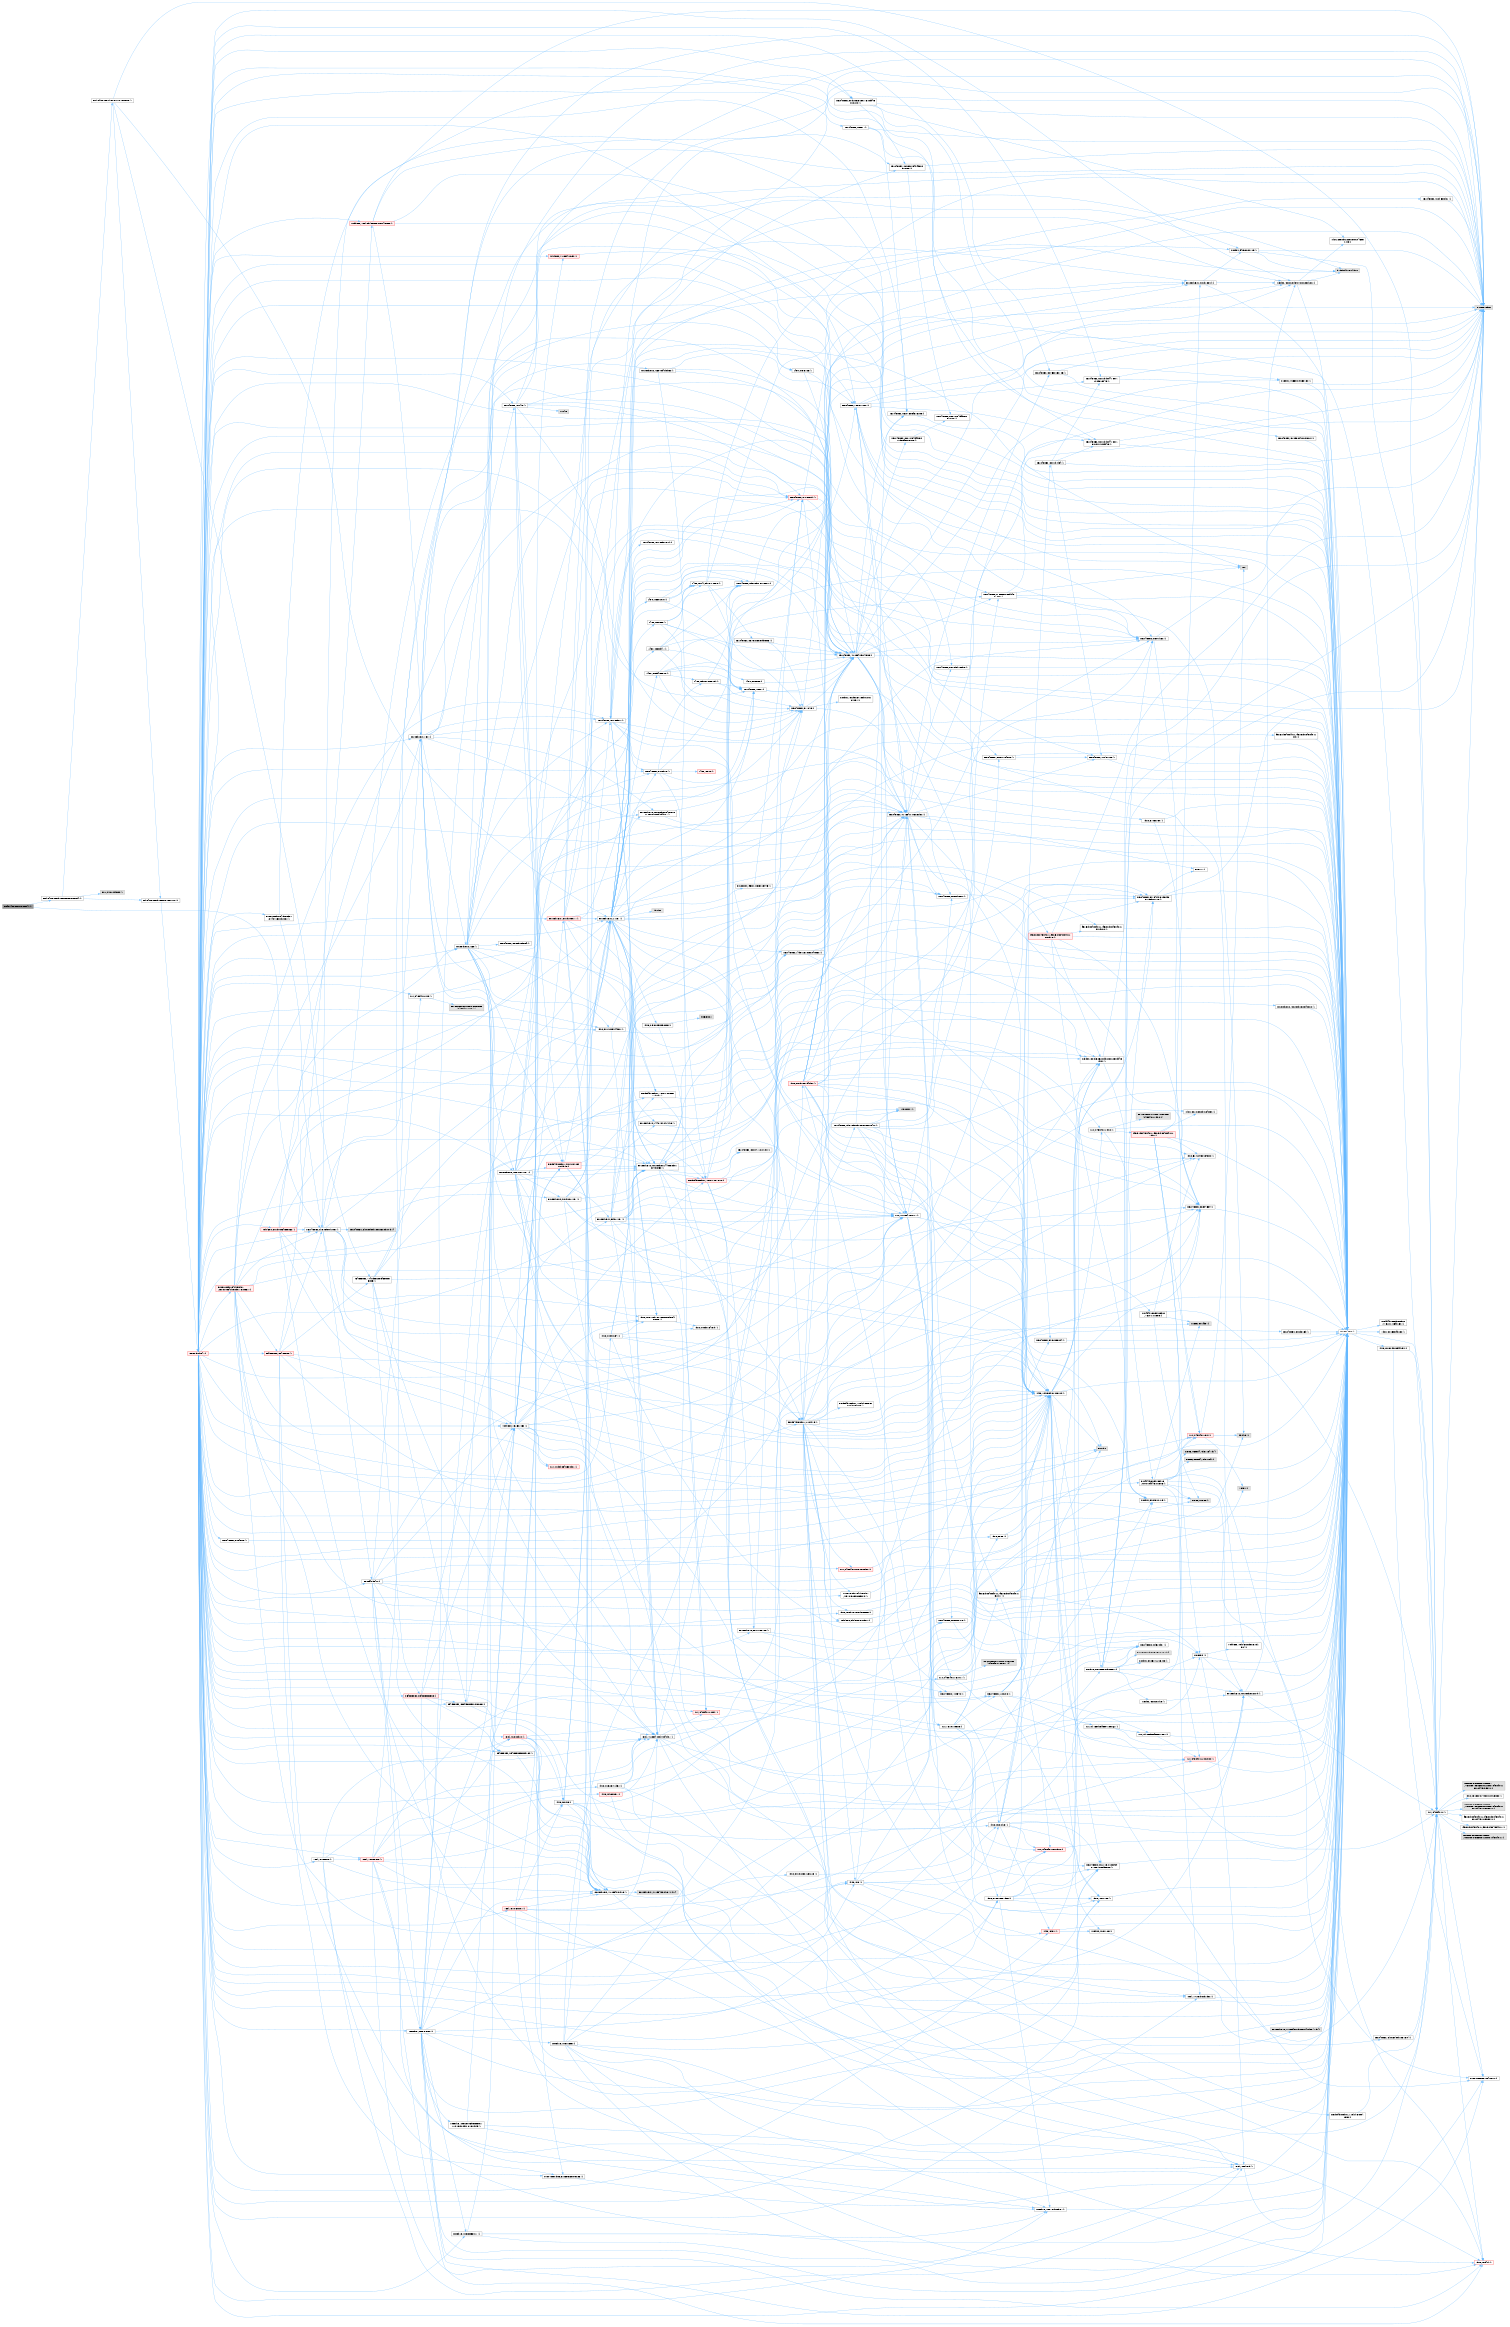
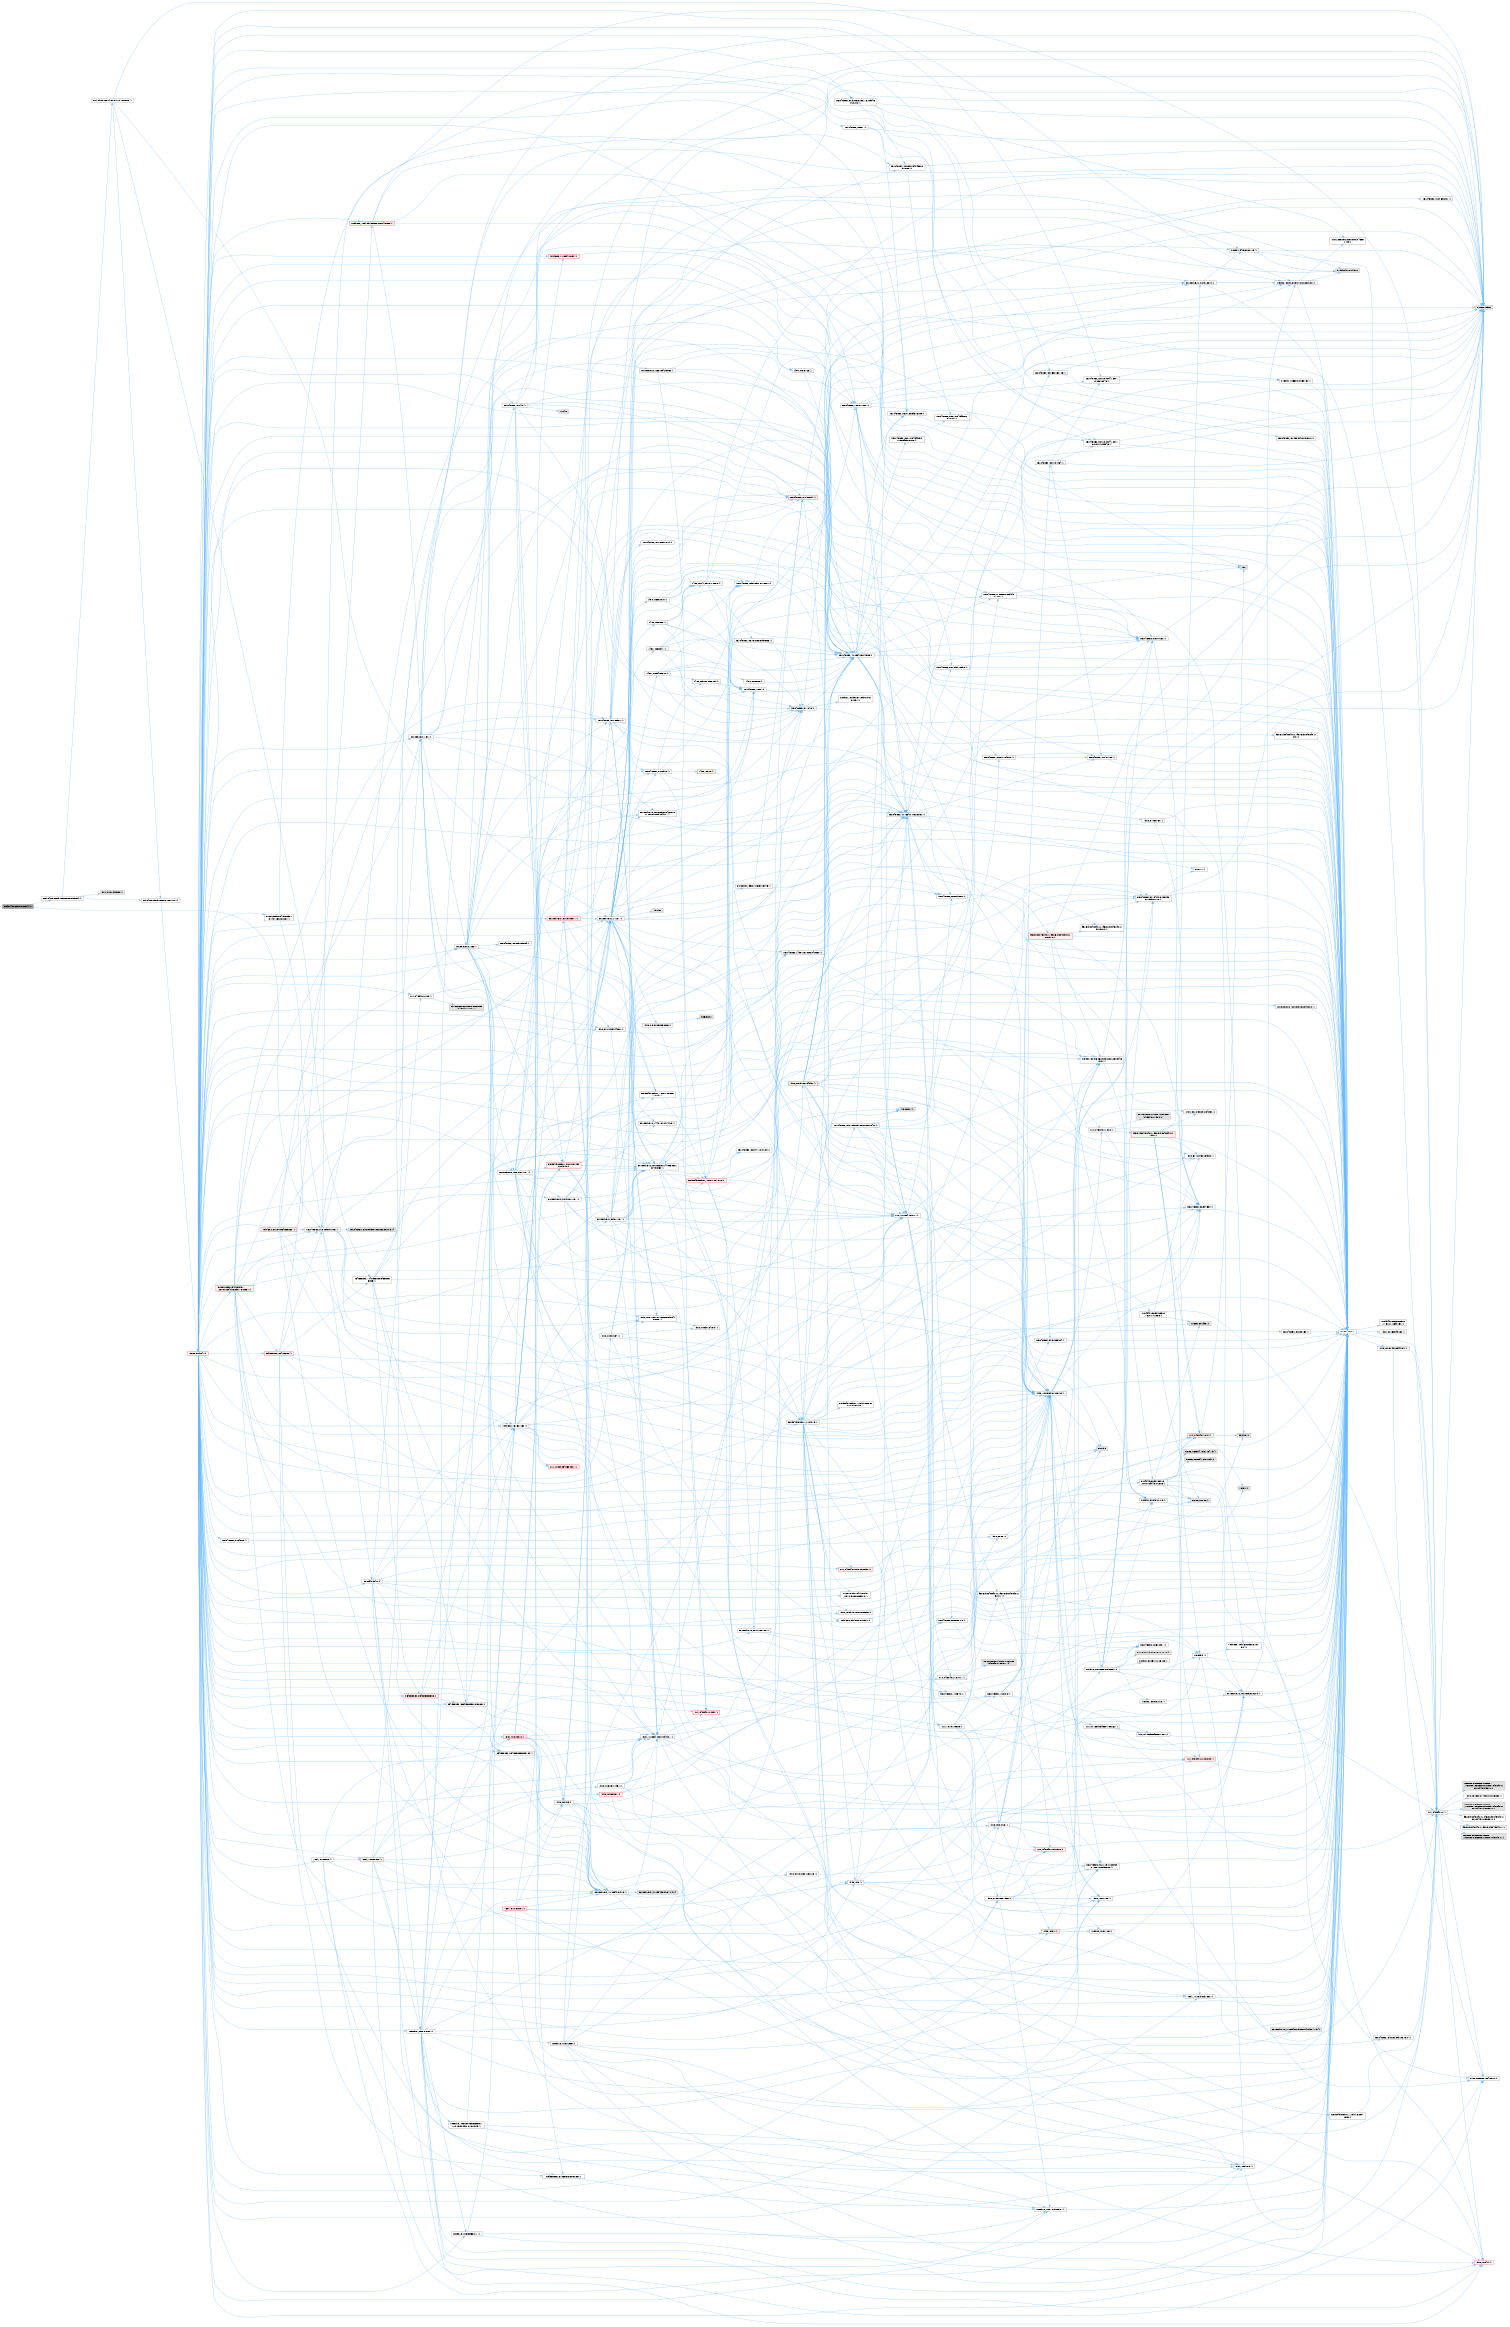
node "OutputDevice/IntegerSequence.h": label "OutputDevice/IntegerSequence.h" -> "Delegates/IntegerSequence.h"
